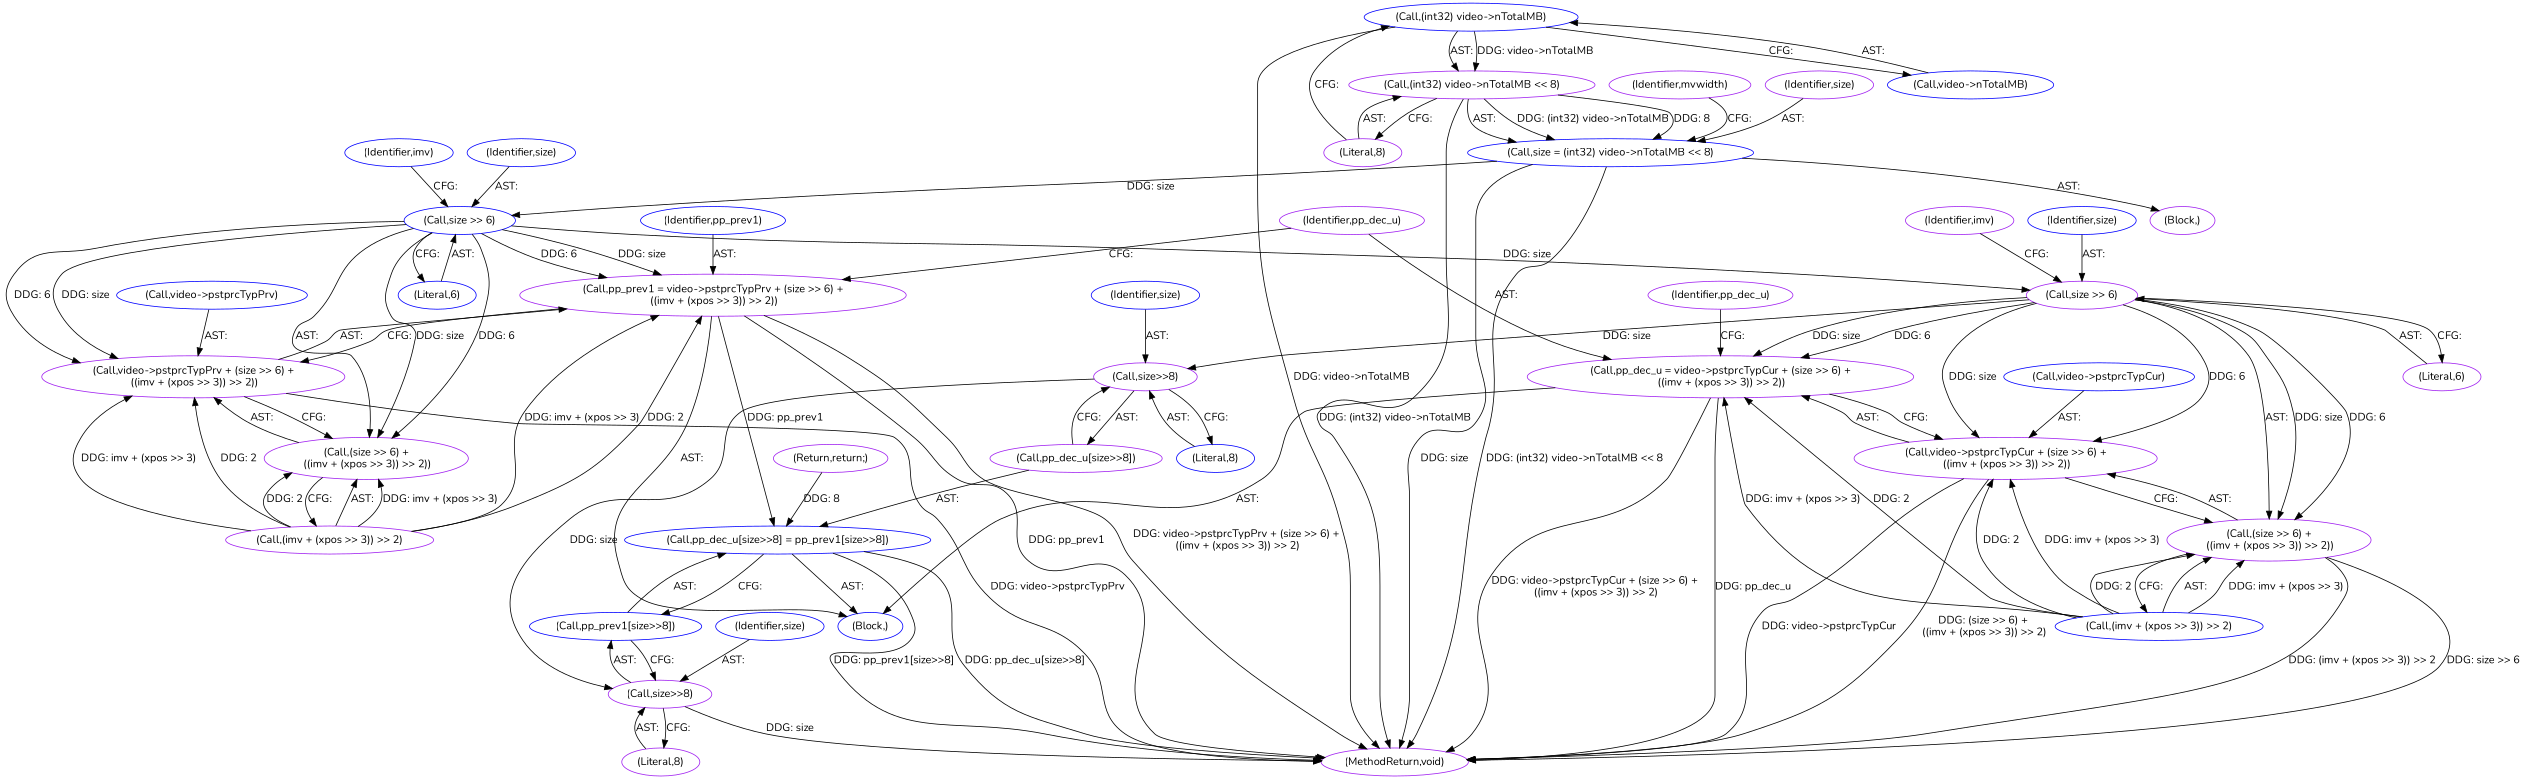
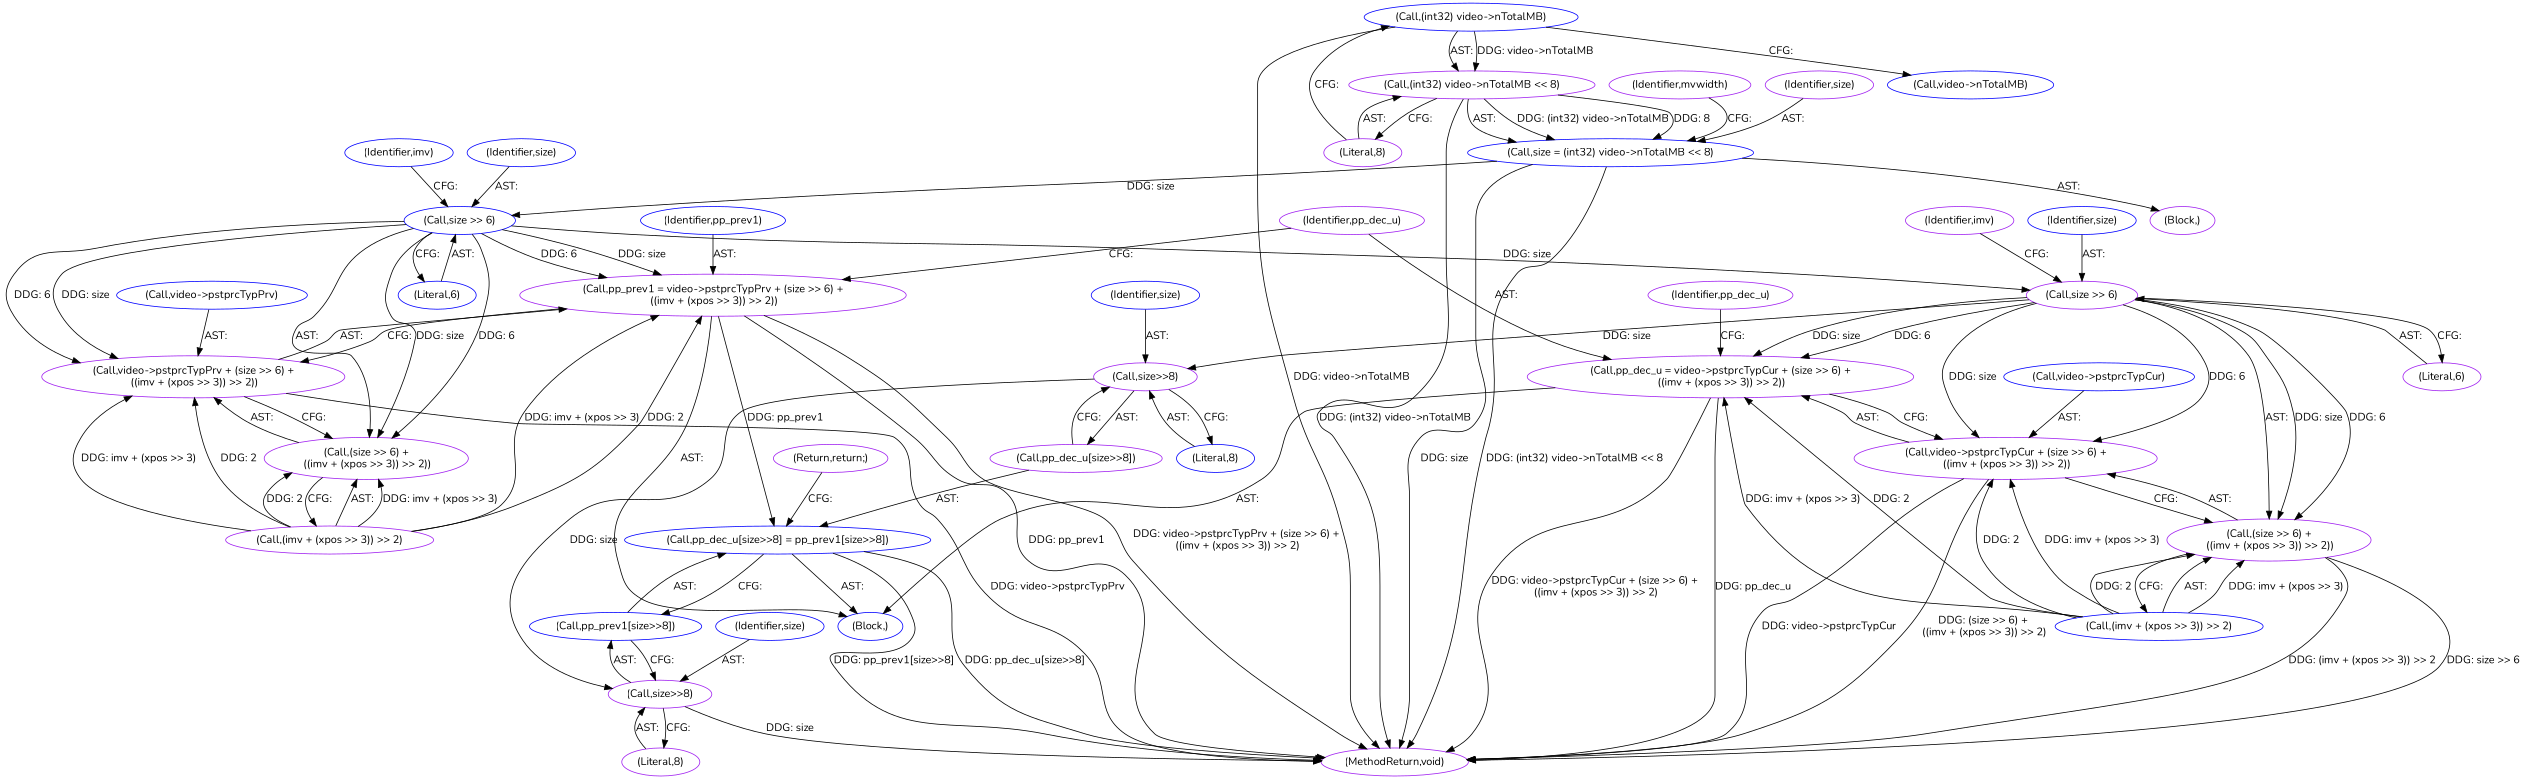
edge "(Call,video->nTotalMB)" -> "(Call,(int32) video->nTotalMB)": removed, label "AST:"
edge "(Return,return;)" -> "(Call,pp_dec_u[size>>8] = pp_prev1[size>>8])": label "DDG: 8" -> "CFG: "
